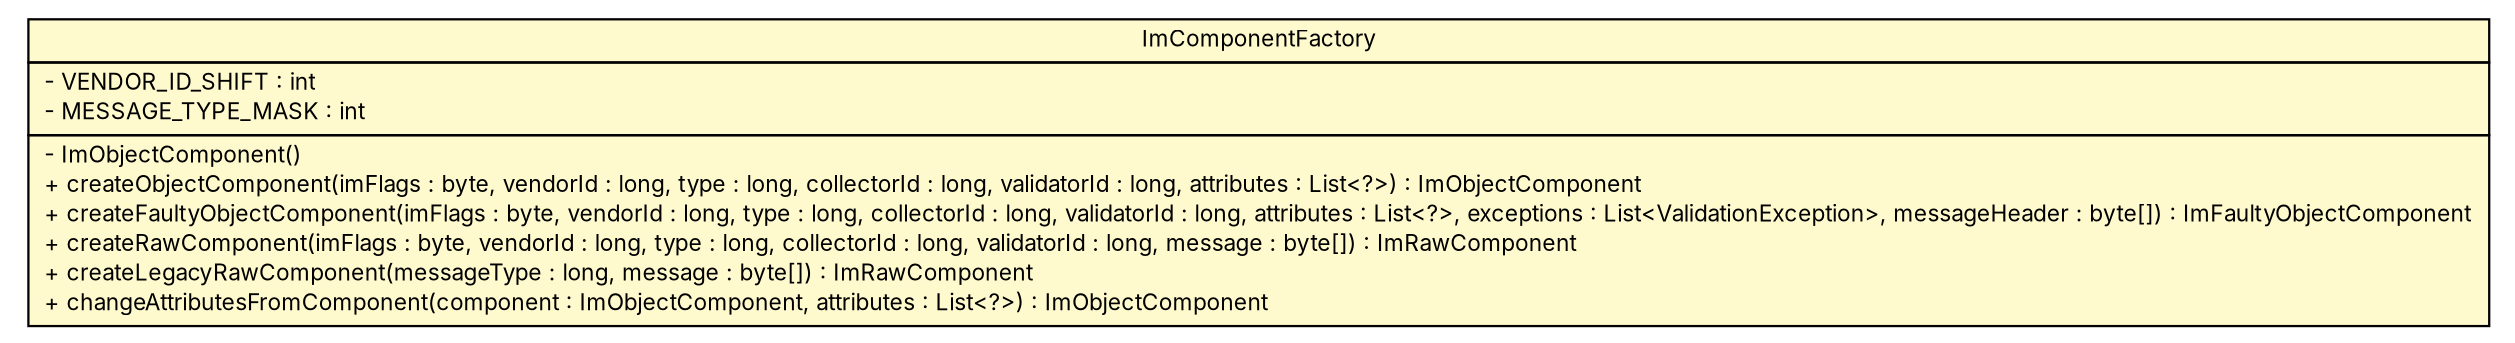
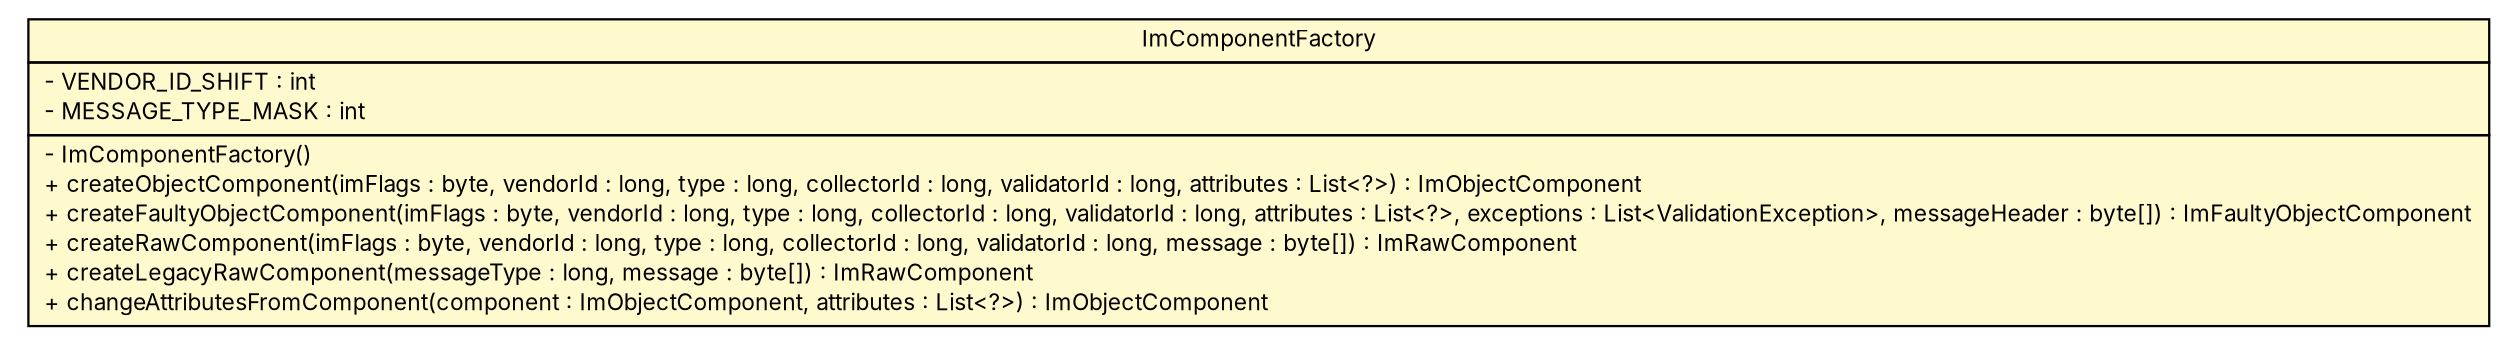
node "ImComponentFactory": text "- ImObjectComponent()" -> "- ImComponentFactory()"
